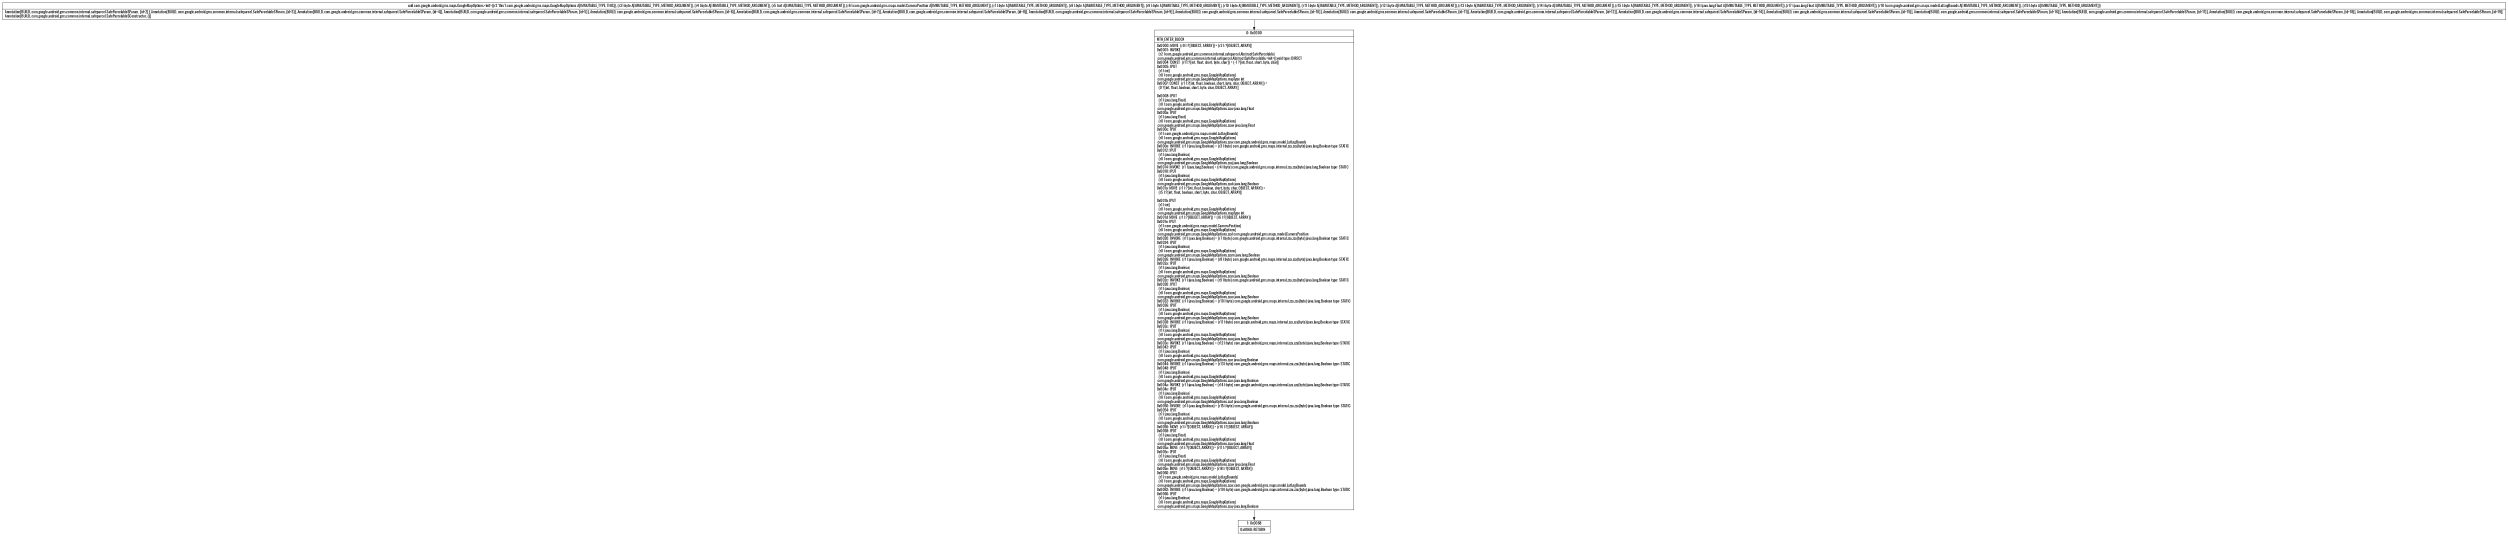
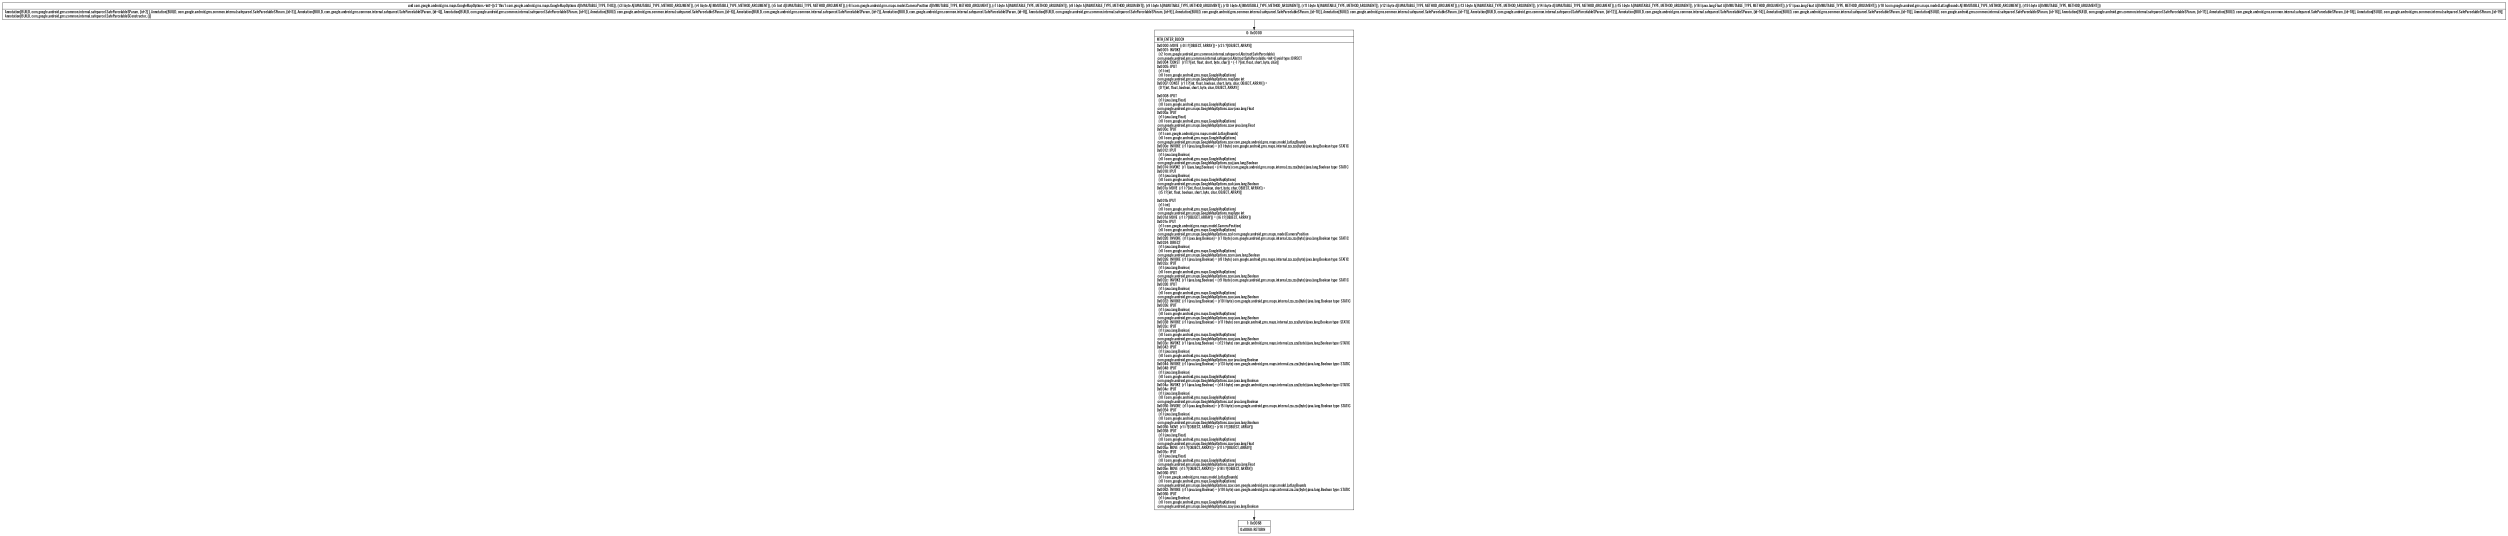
node "0: 0x0000": text "0x0024: IPUT" -> "0x0024: DIRECT"
